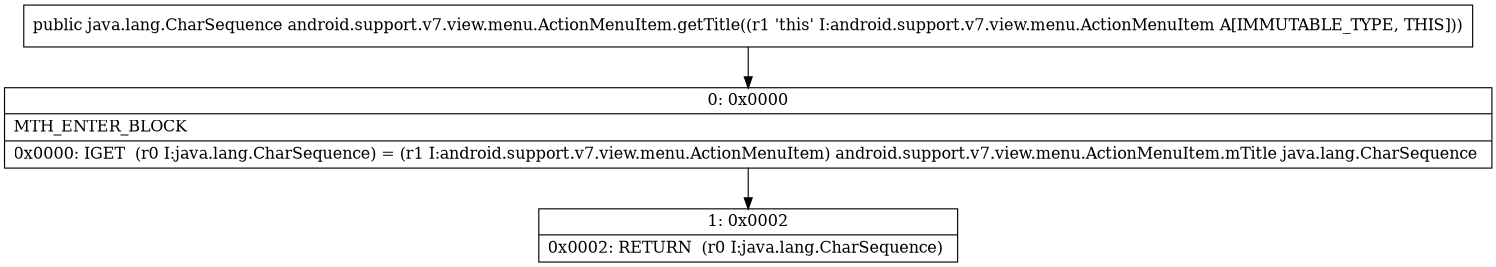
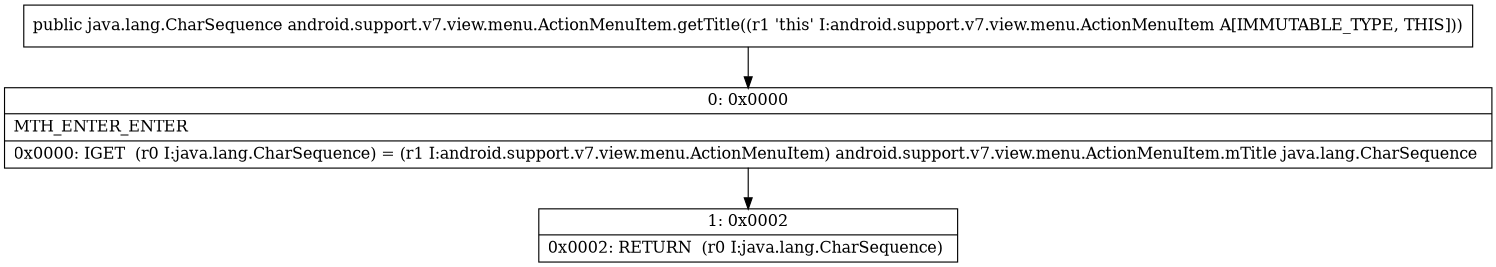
node "0: 0x0000": text "MTH_ENTER_BLOCK" -> "MTH_ENTER_ENTER"
